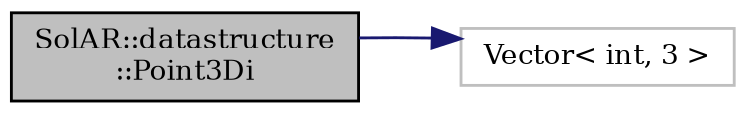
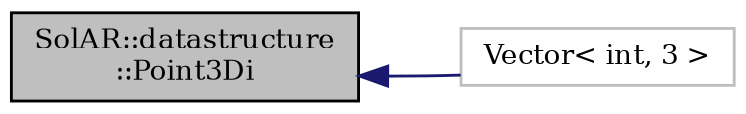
edge "SolAR::datastructure ::Point3Di" -> "Vector< int, 3 >": reversed
